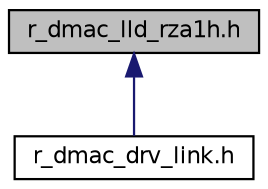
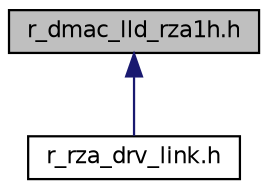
node "r_dmac_drv_link.h": label "r_dmac_drv_link.h" -> "r_rza_drv_link.h"
